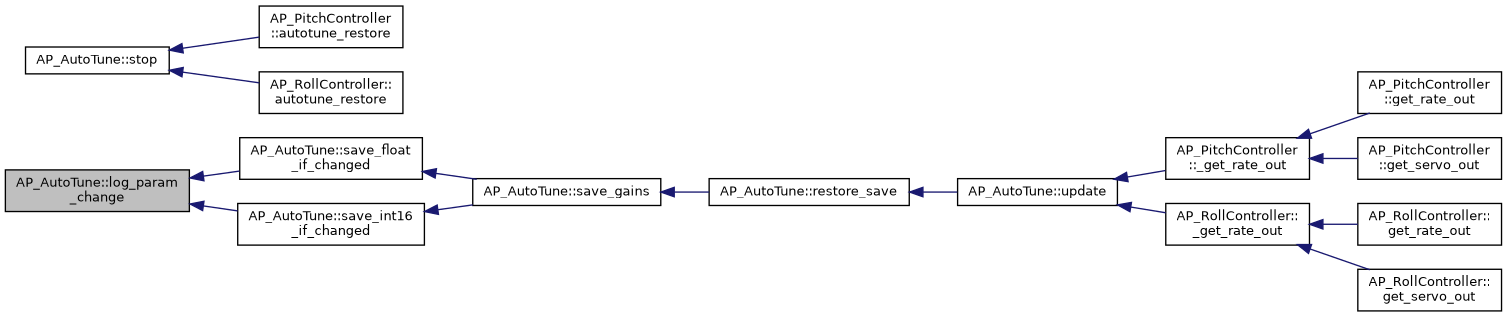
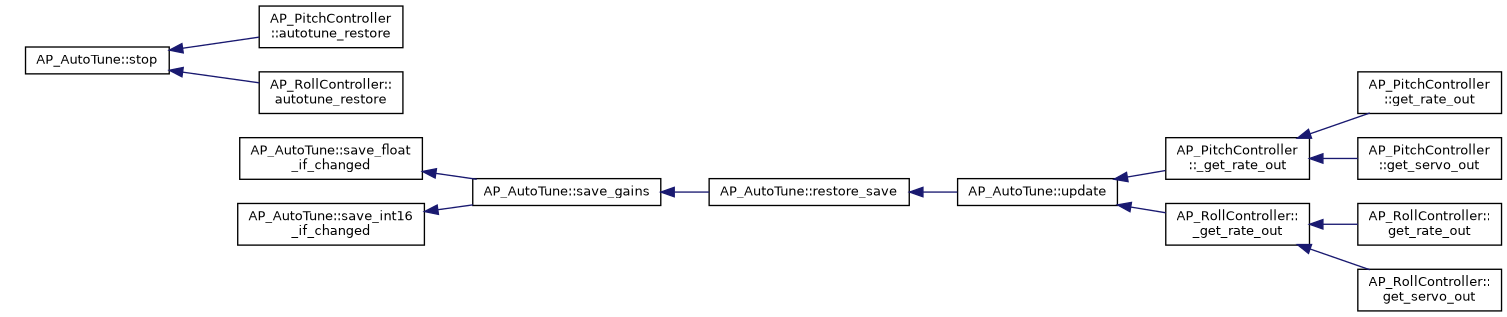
node "AP_AutoTune::log_param _change": removed
